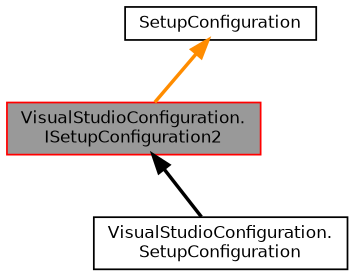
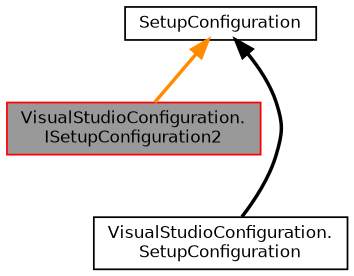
edge "VisualStudioConfiguration. SetupConfiguration" -> "VisualStudioConfiguration. ISetupConfiguration2": now "VisualStudioConfiguration. SetupConfiguration" -> "SetupConfiguration"
